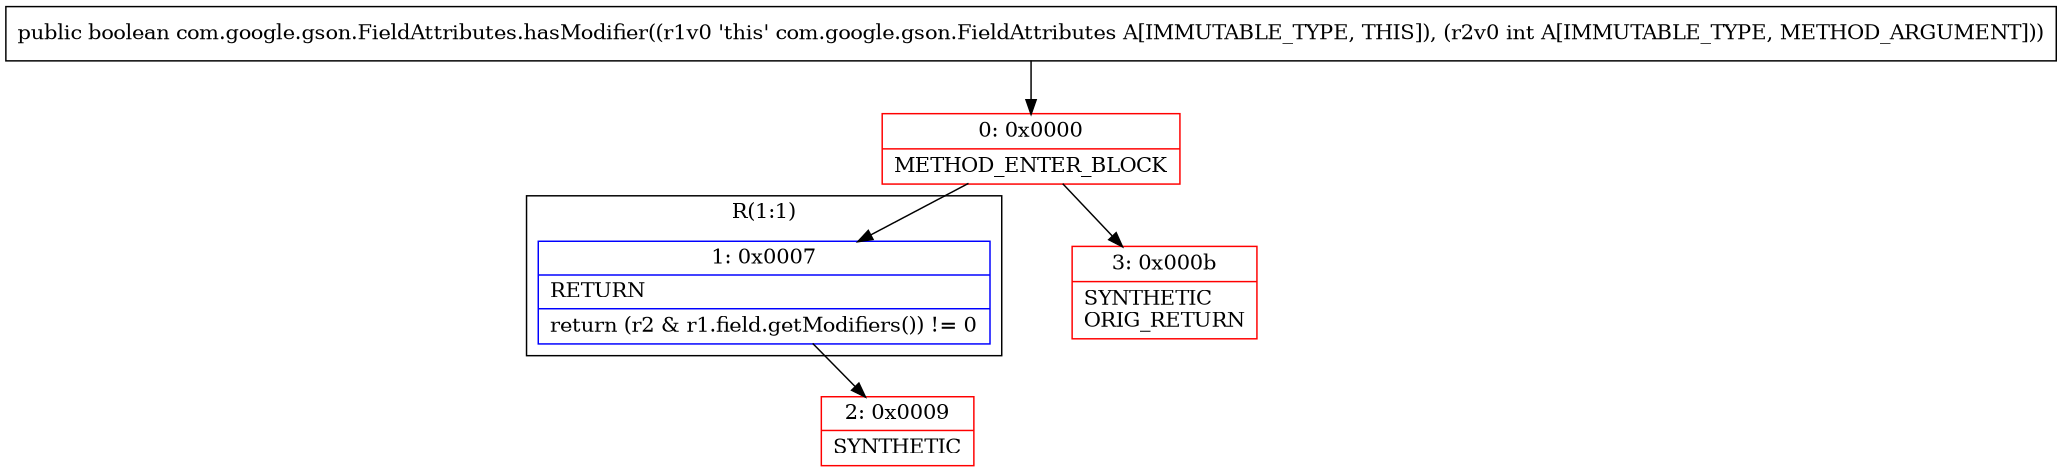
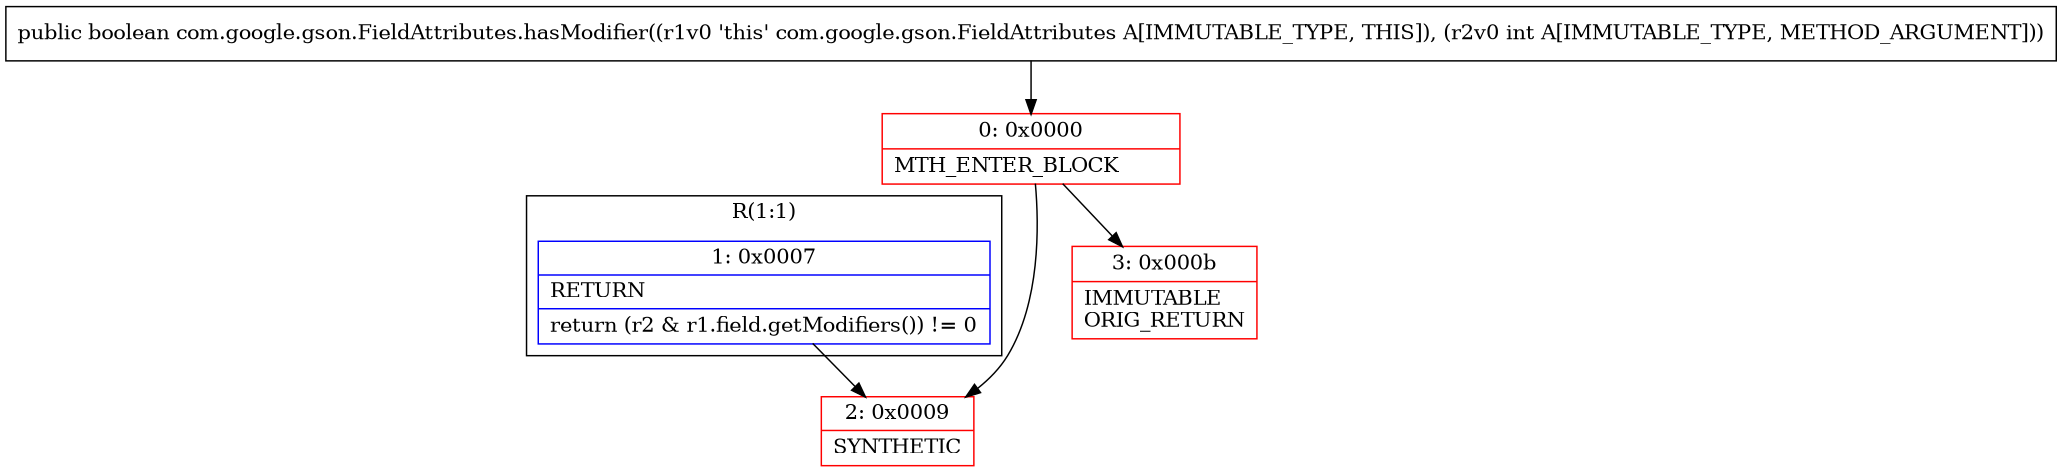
node "0: 0x0000": text "METHOD_ENTER_BLOCK" -> "MTH_ENTER_BLOCK"
edge "0: 0x0000" -> "1: 0x0007": now "0: 0x0000" -> "2: 0x0009"
node "3: 0x000b": text "SYNTHETIC" -> "IMMUTABLE"
